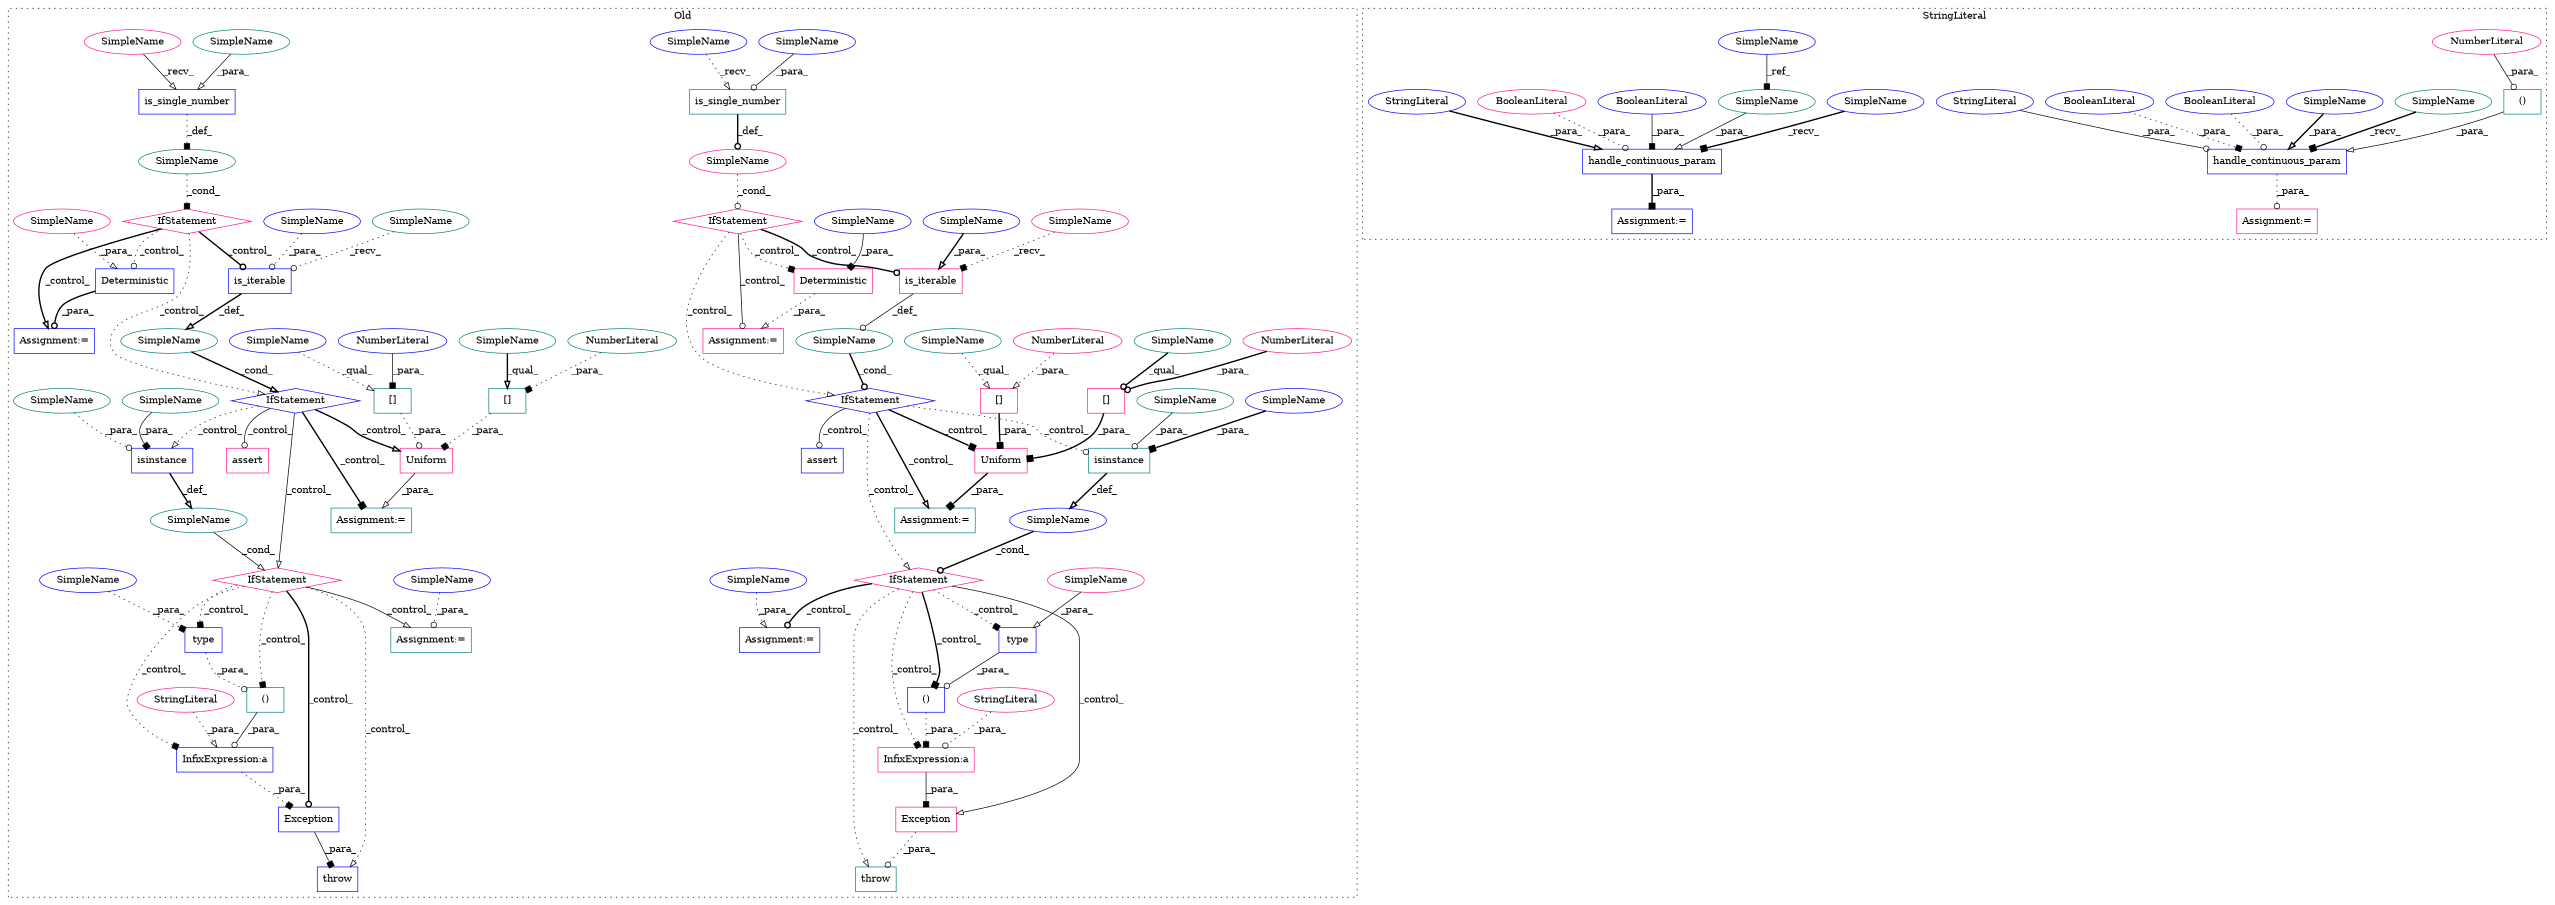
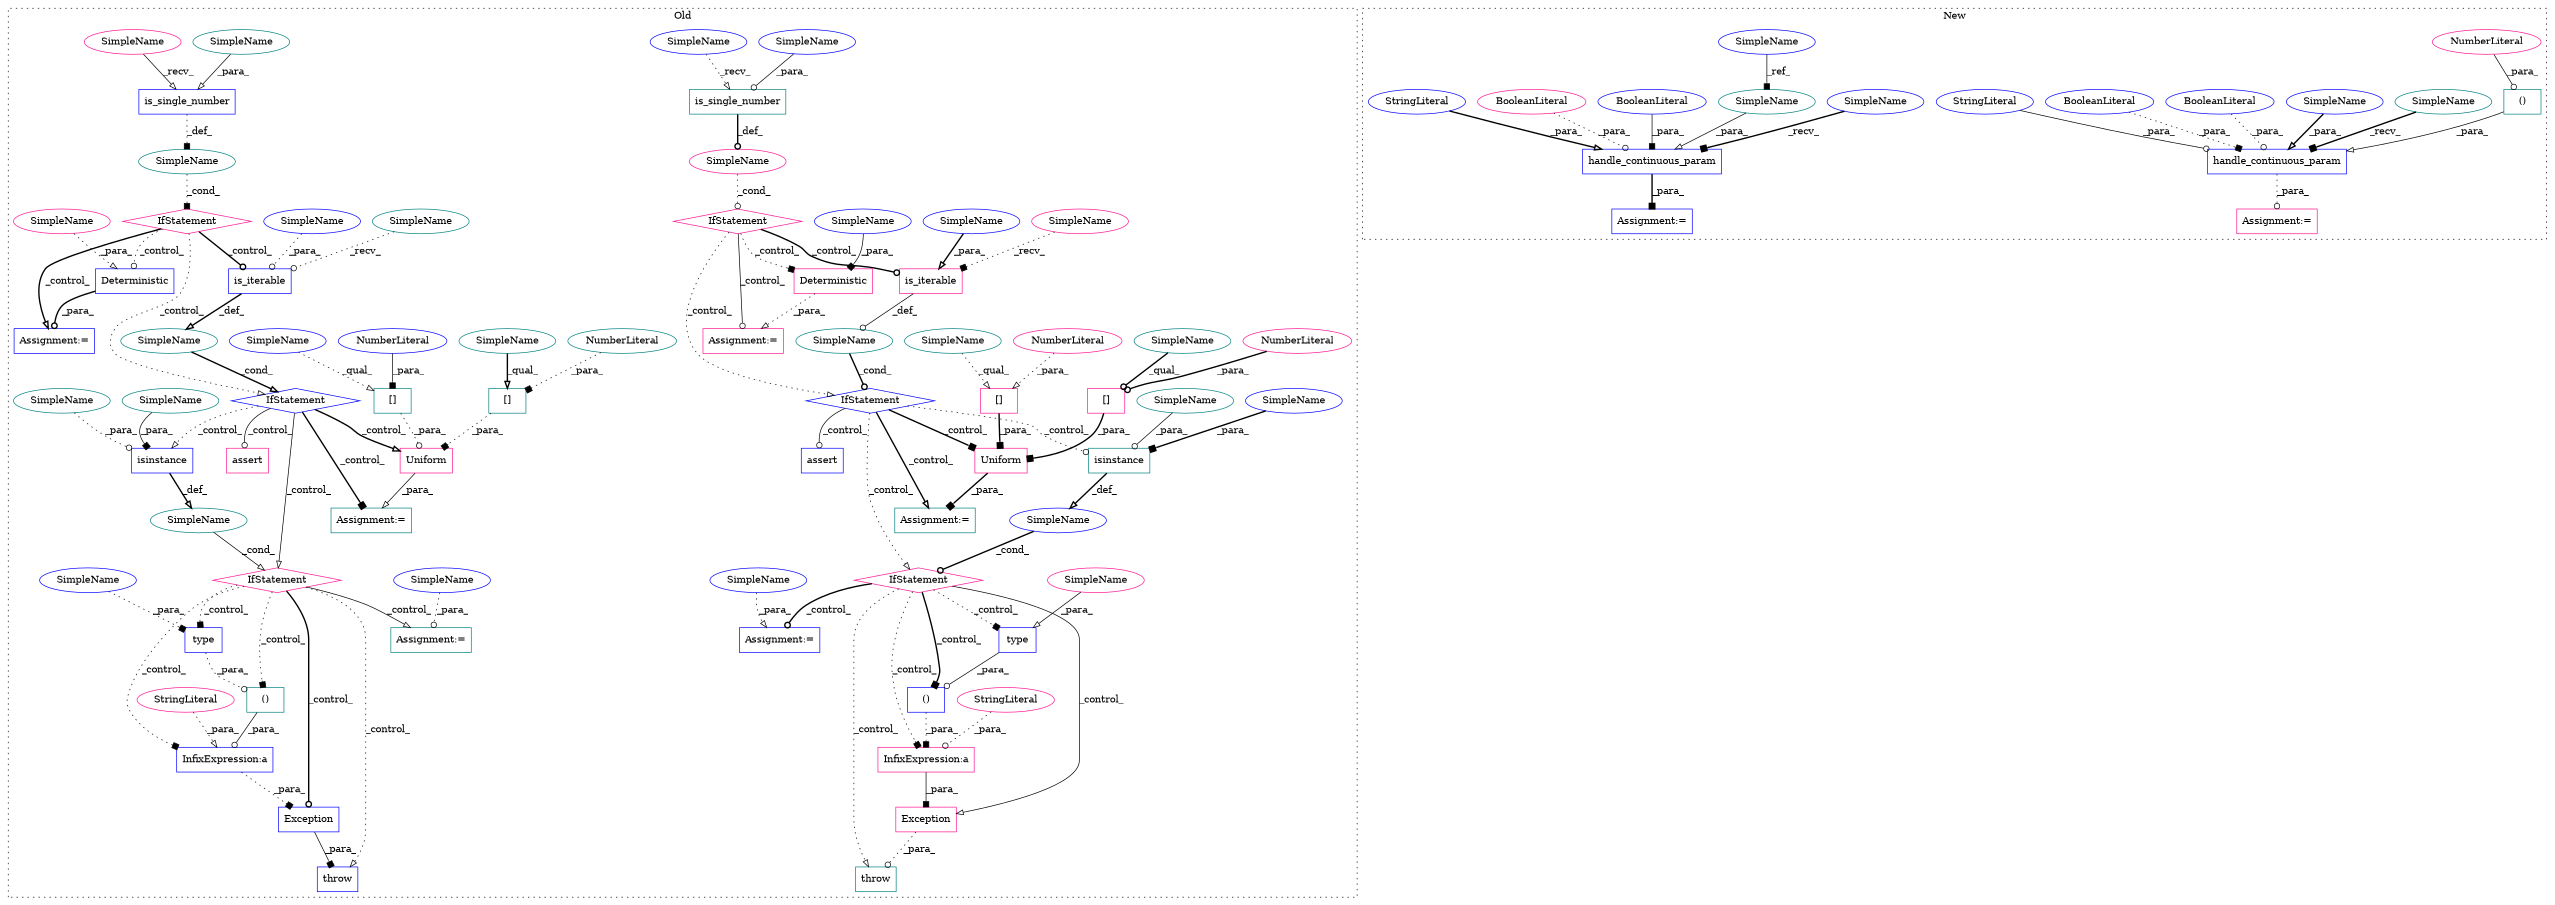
cluster "StringLiteral": label "StringLiteral" -> "New"
